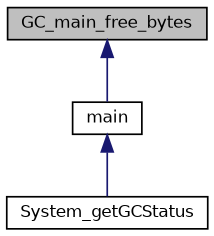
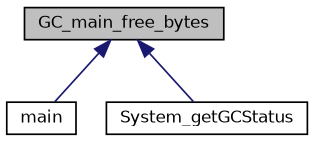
edge "System_getGCStatus" -> "main": now "System_getGCStatus" -> "GC_main_free_bytes"
